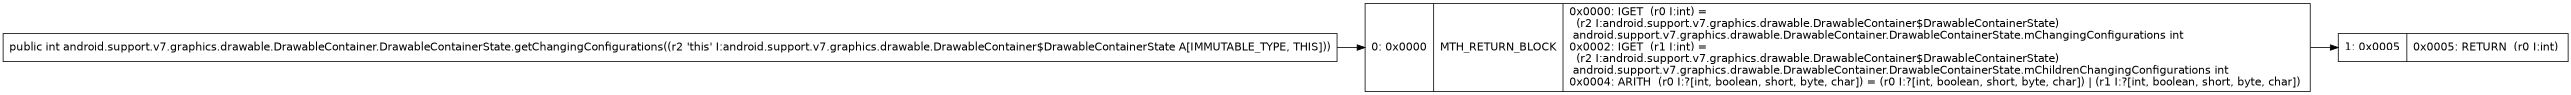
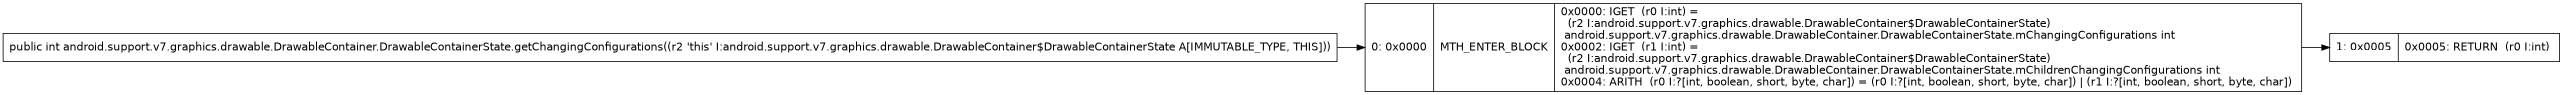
node "0: 0x0000": text "MTH_RETURN_BLOCK" -> "MTH_ENTER_BLOCK"
